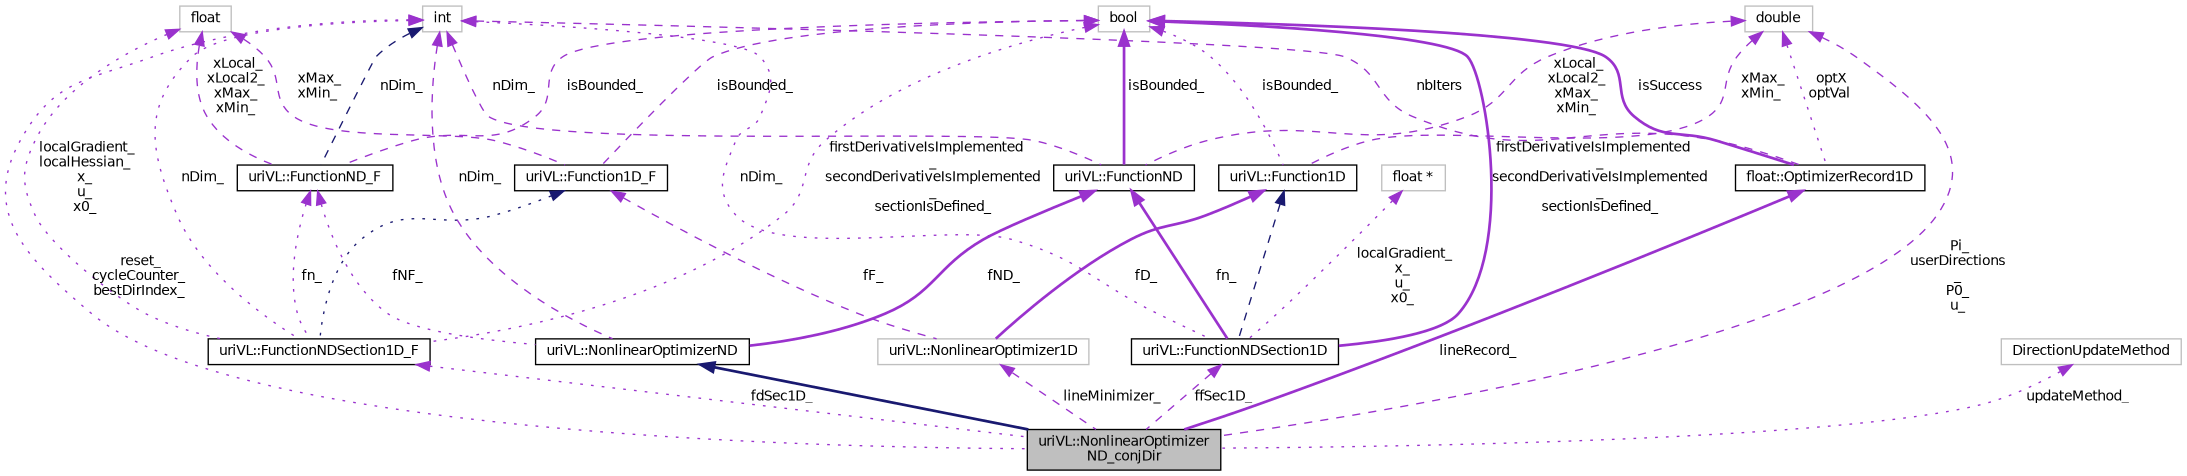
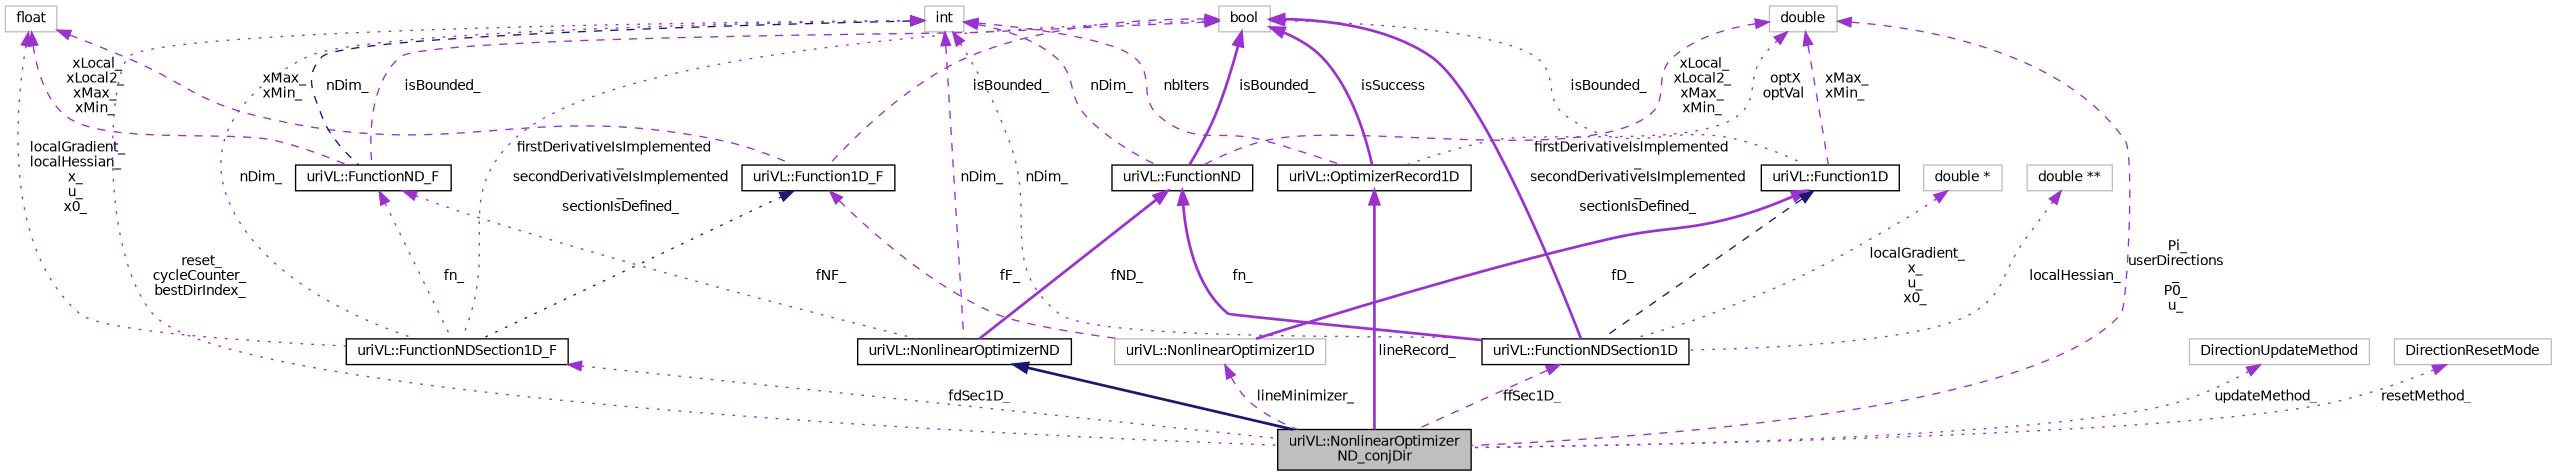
node "float *": label "float *" -> "double *"
node "float::OptimizerRecord1D": label "float::OptimizerRecord1D" -> "uriVL::OptimizerRecord1D"
node "double **": added
node "DirectionResetMode": added
